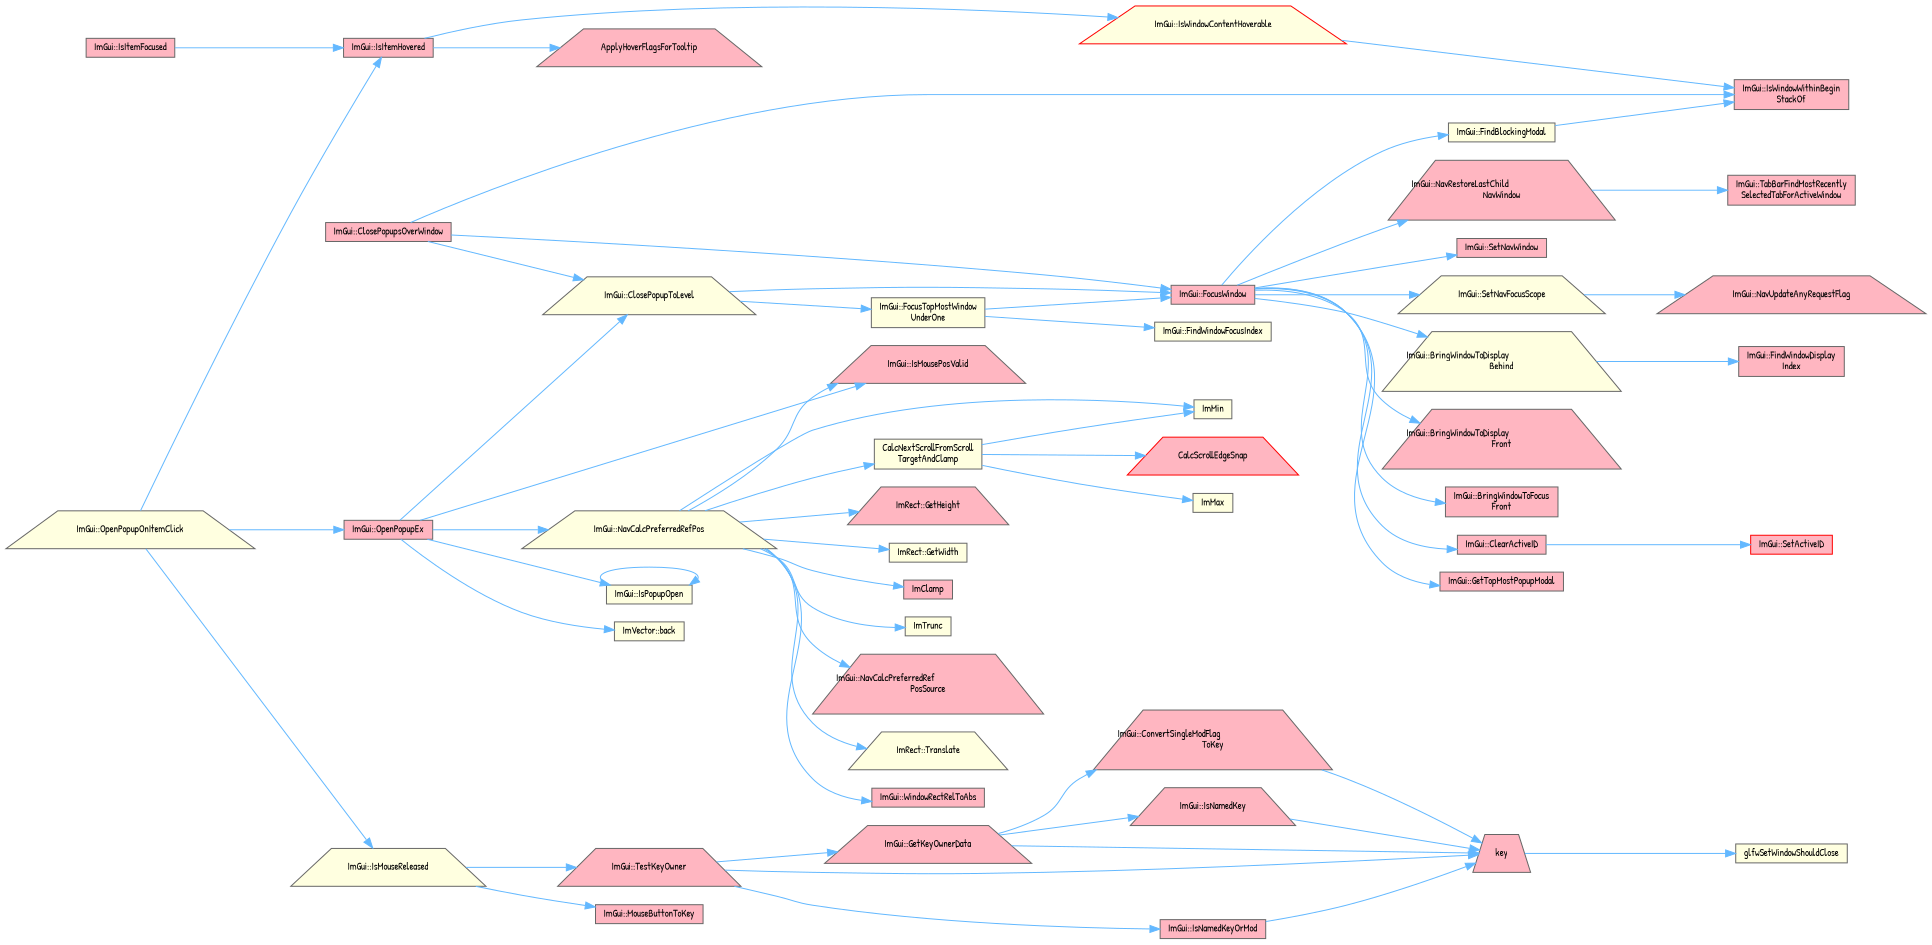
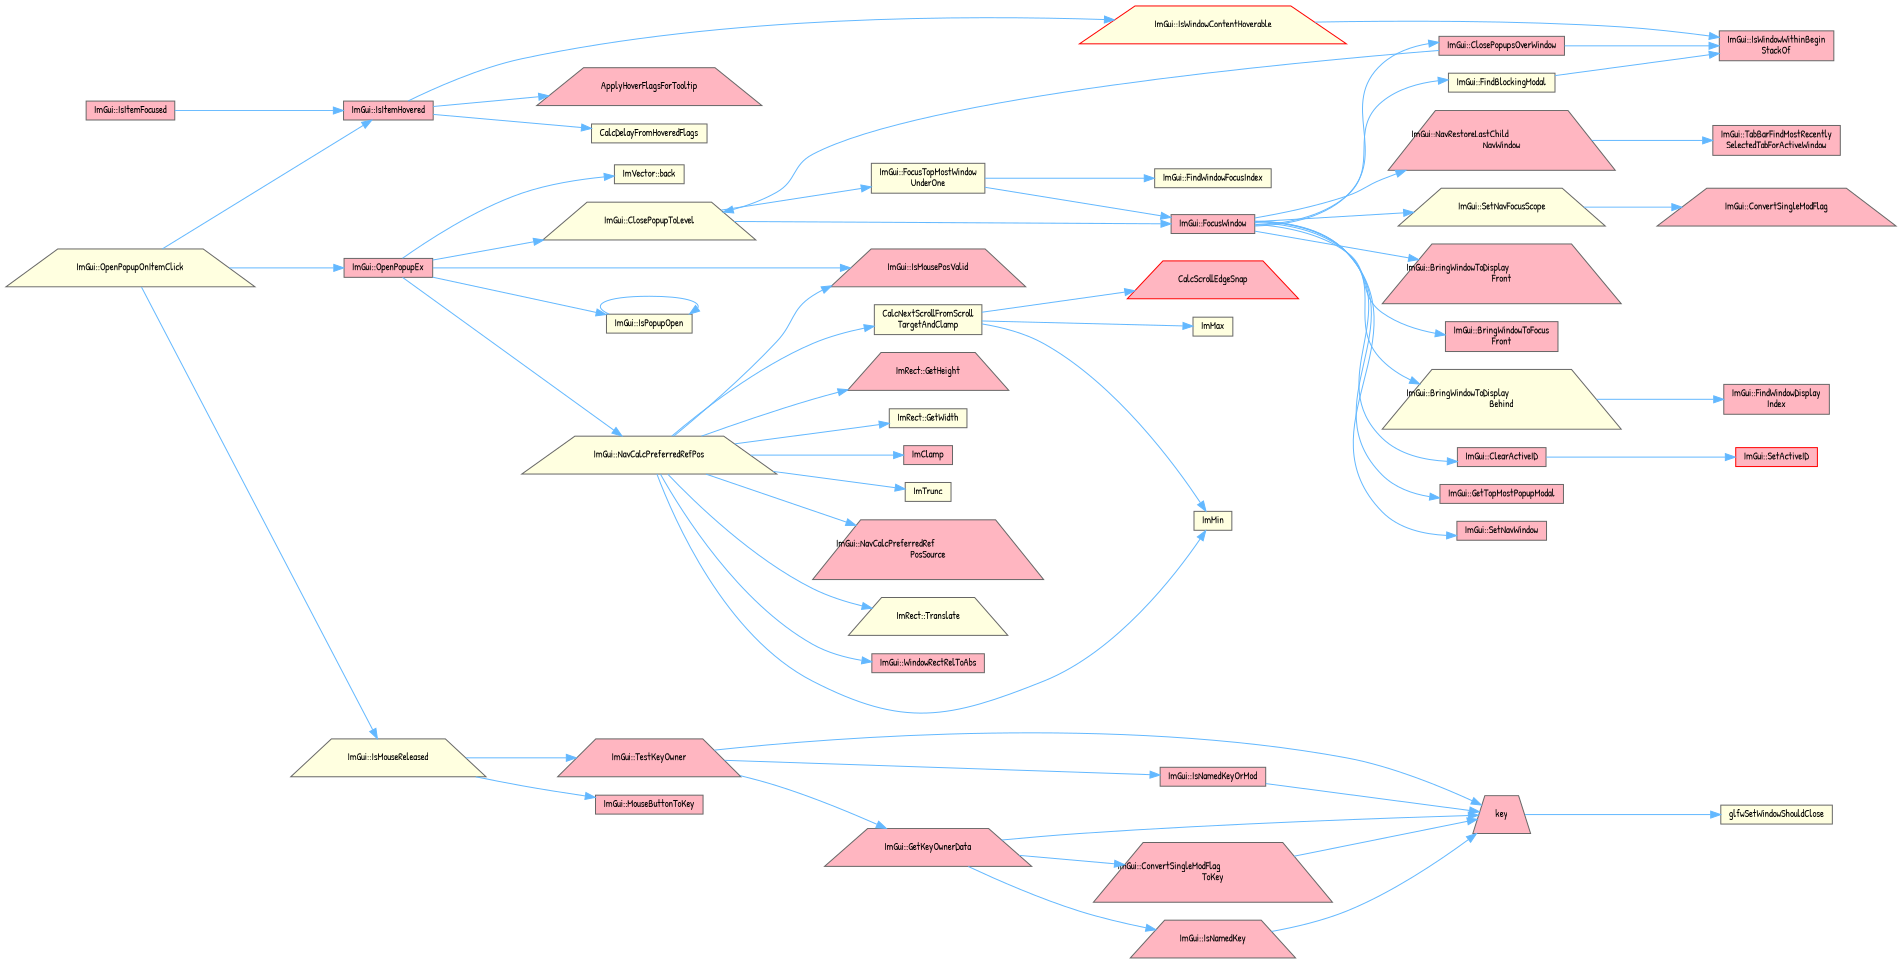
node "CalcDelayFromHoveredFlags": added
edge "ImGui::ClosePopupsOverWindow" -> "ImGui::FocusWindow": reversed
node "ImGui::NavUpdateAnyRequestFlag": label "ImGui::NavUpdateAnyRequestFlag" -> "ImGui::ConvertSingleModFlag"
